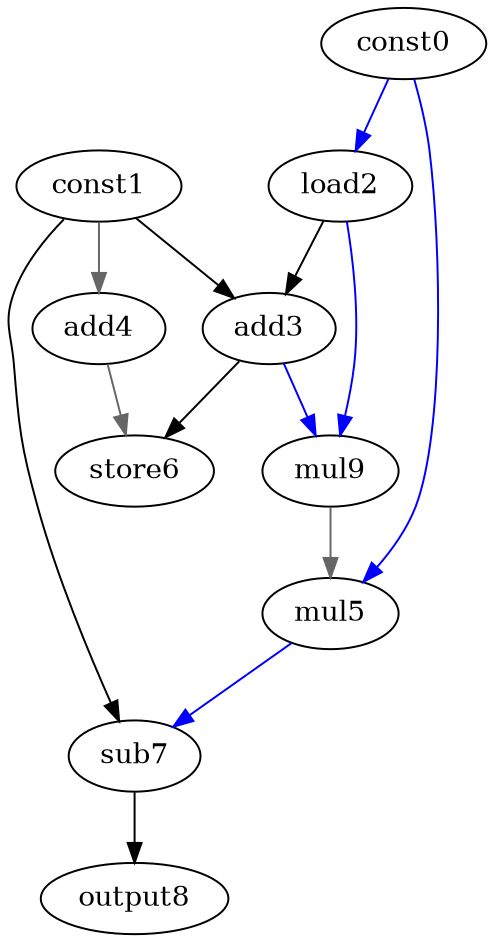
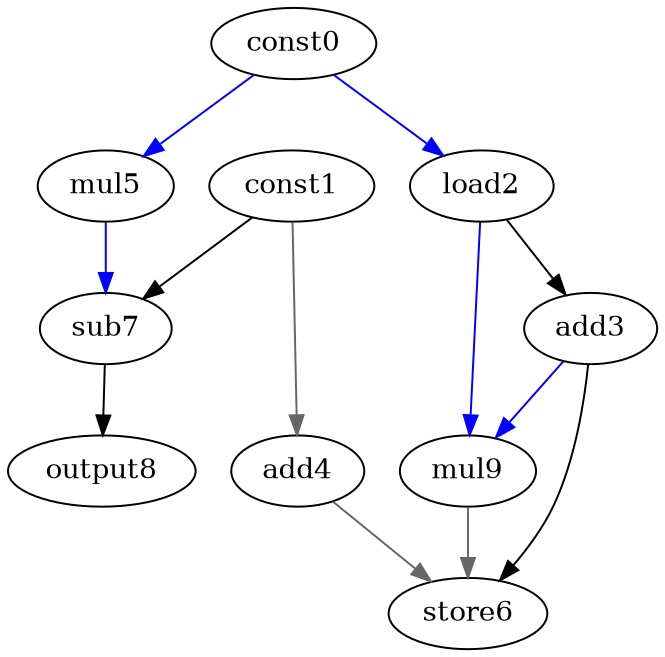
edge "const1" -> "add3": removed
edge "mul9" -> "mul5": now "mul9" -> "store6"
